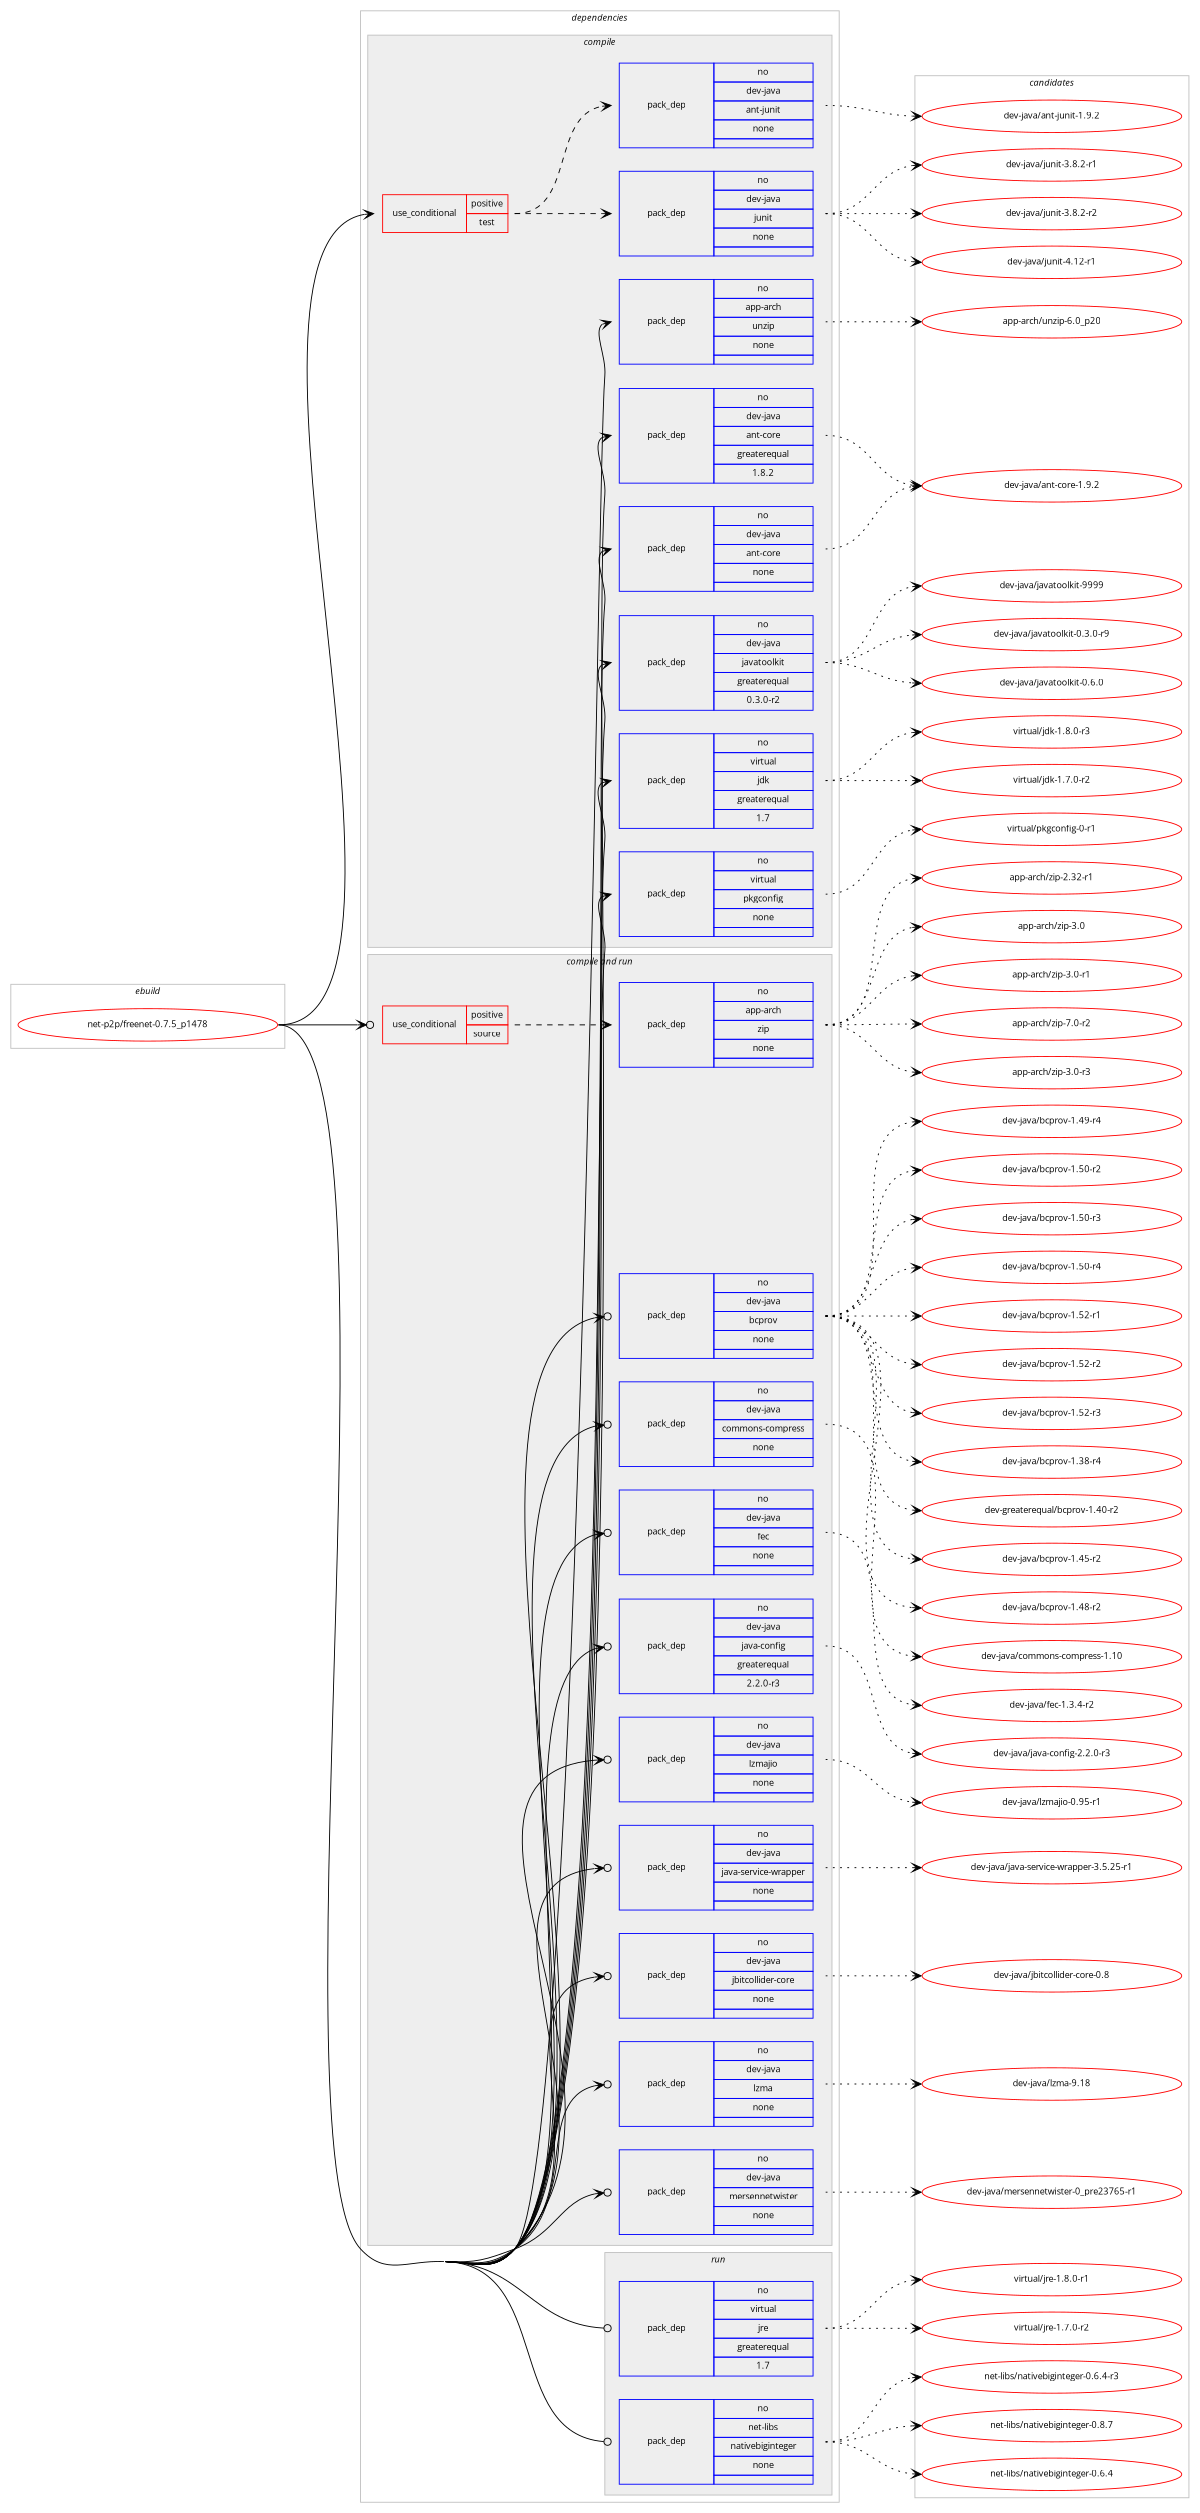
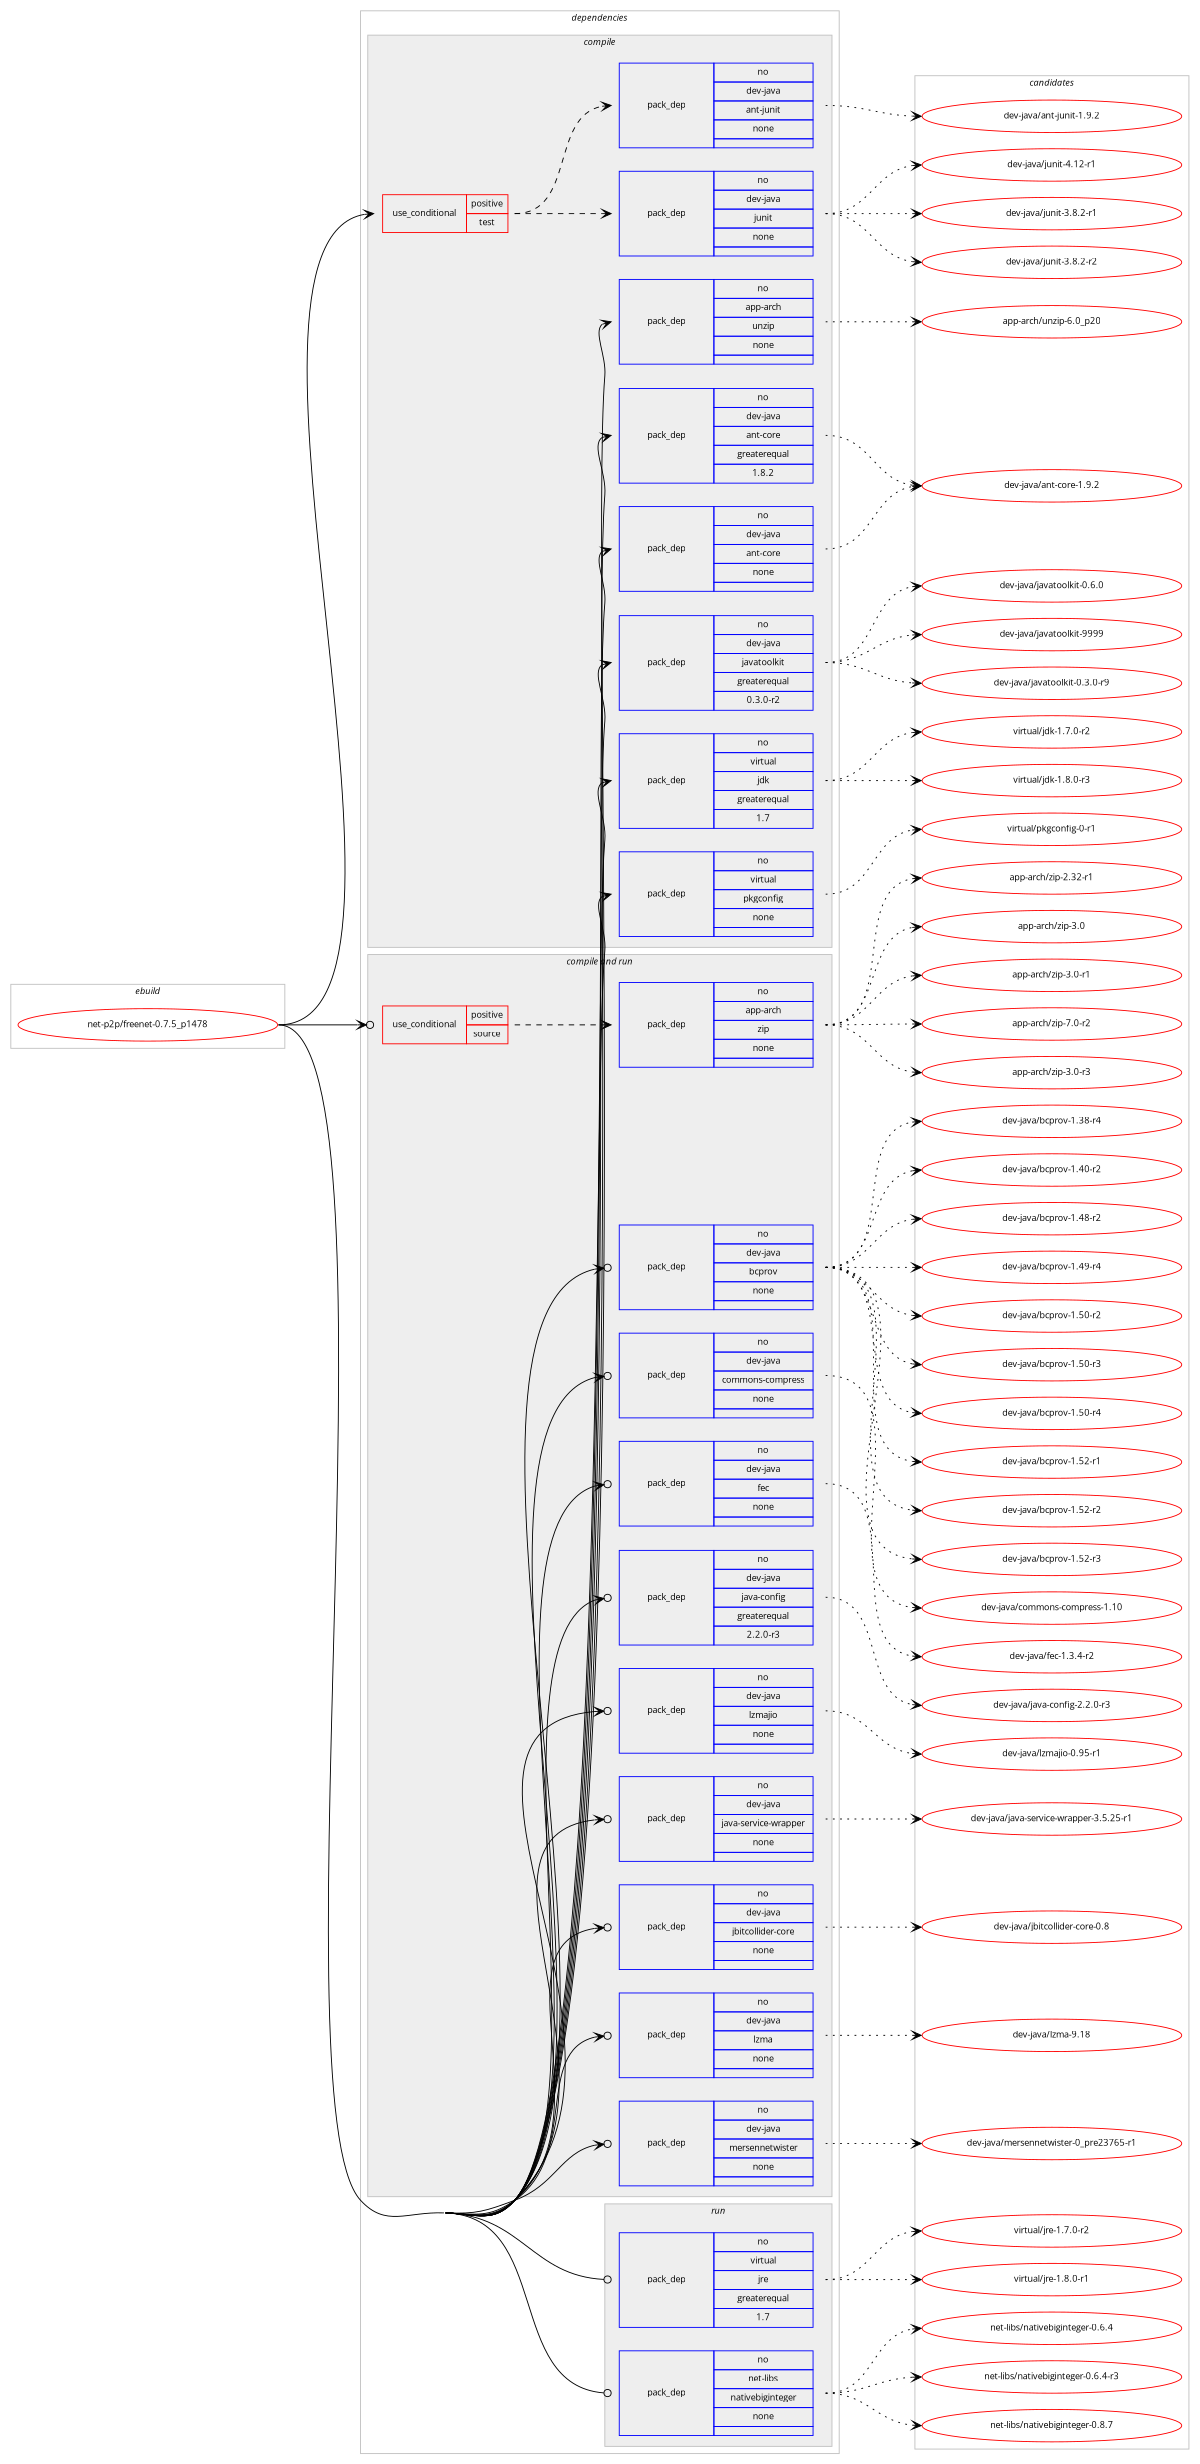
node "dev-greaterequal/bcprov-1.40-r2": label "dev-greaterequal/bcprov-1.40-r2" -> "dev-java/bcprov-1.40-r2"
node "dev-java/bcprov-1.45-r2": removed
